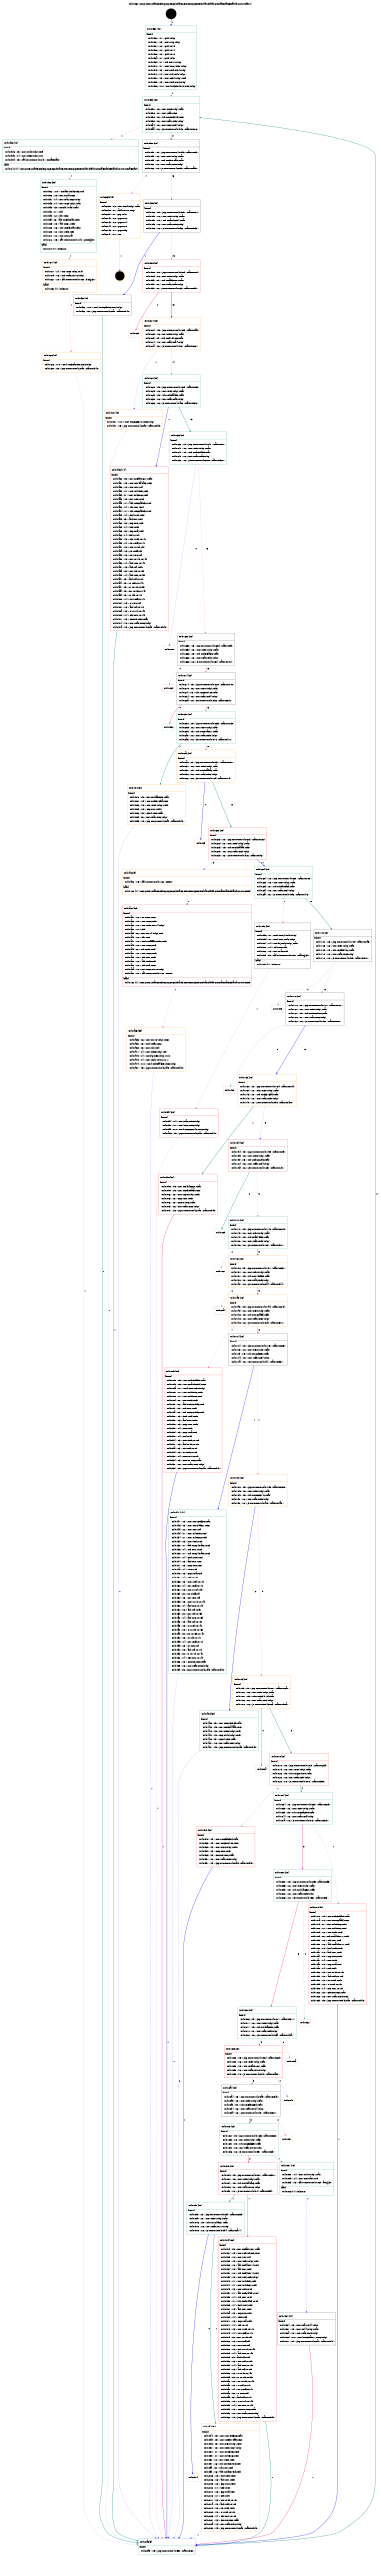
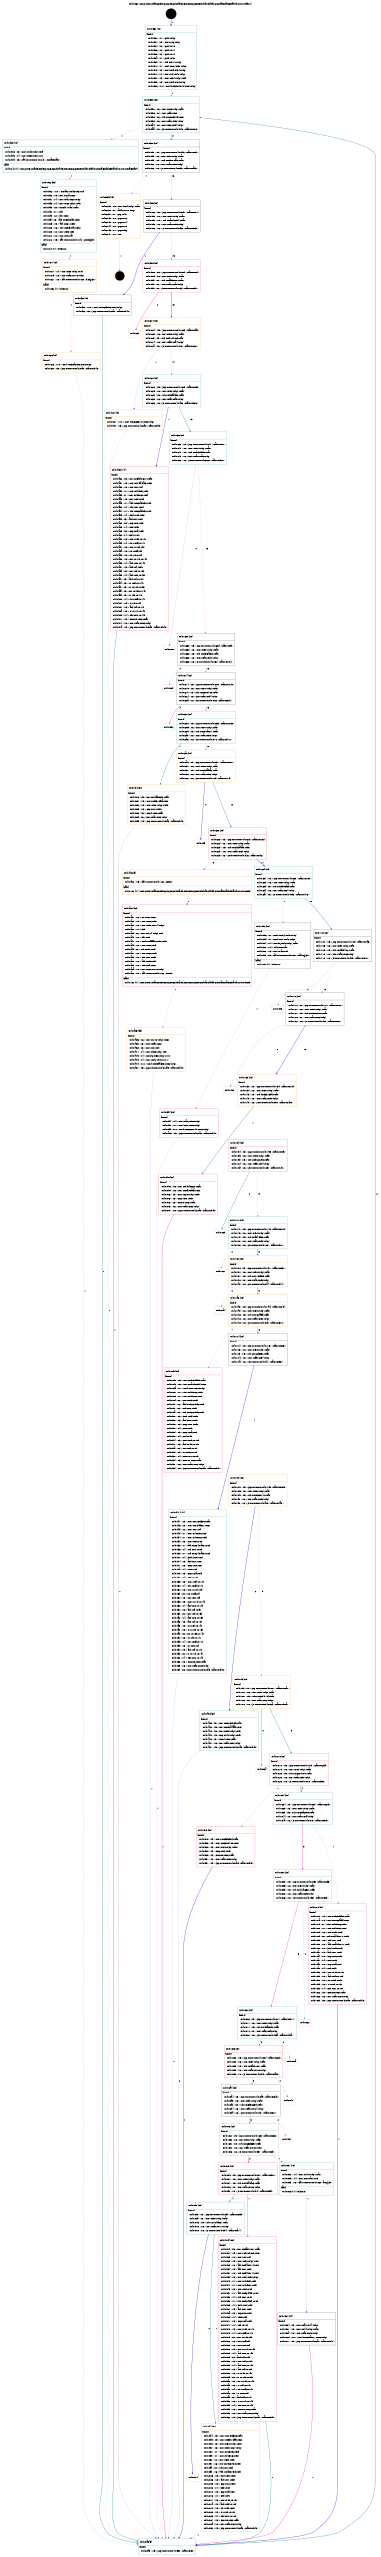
edge "0x401738 [28]" -> "0x401754 [28]": removed, label "9"
edge "0x4017c4 [28]" -> "0x4017e0 [28]": removed, label "7"
edge "0x401ed0 [98]" -> "0x4020ae [5]": removed, label "1"
